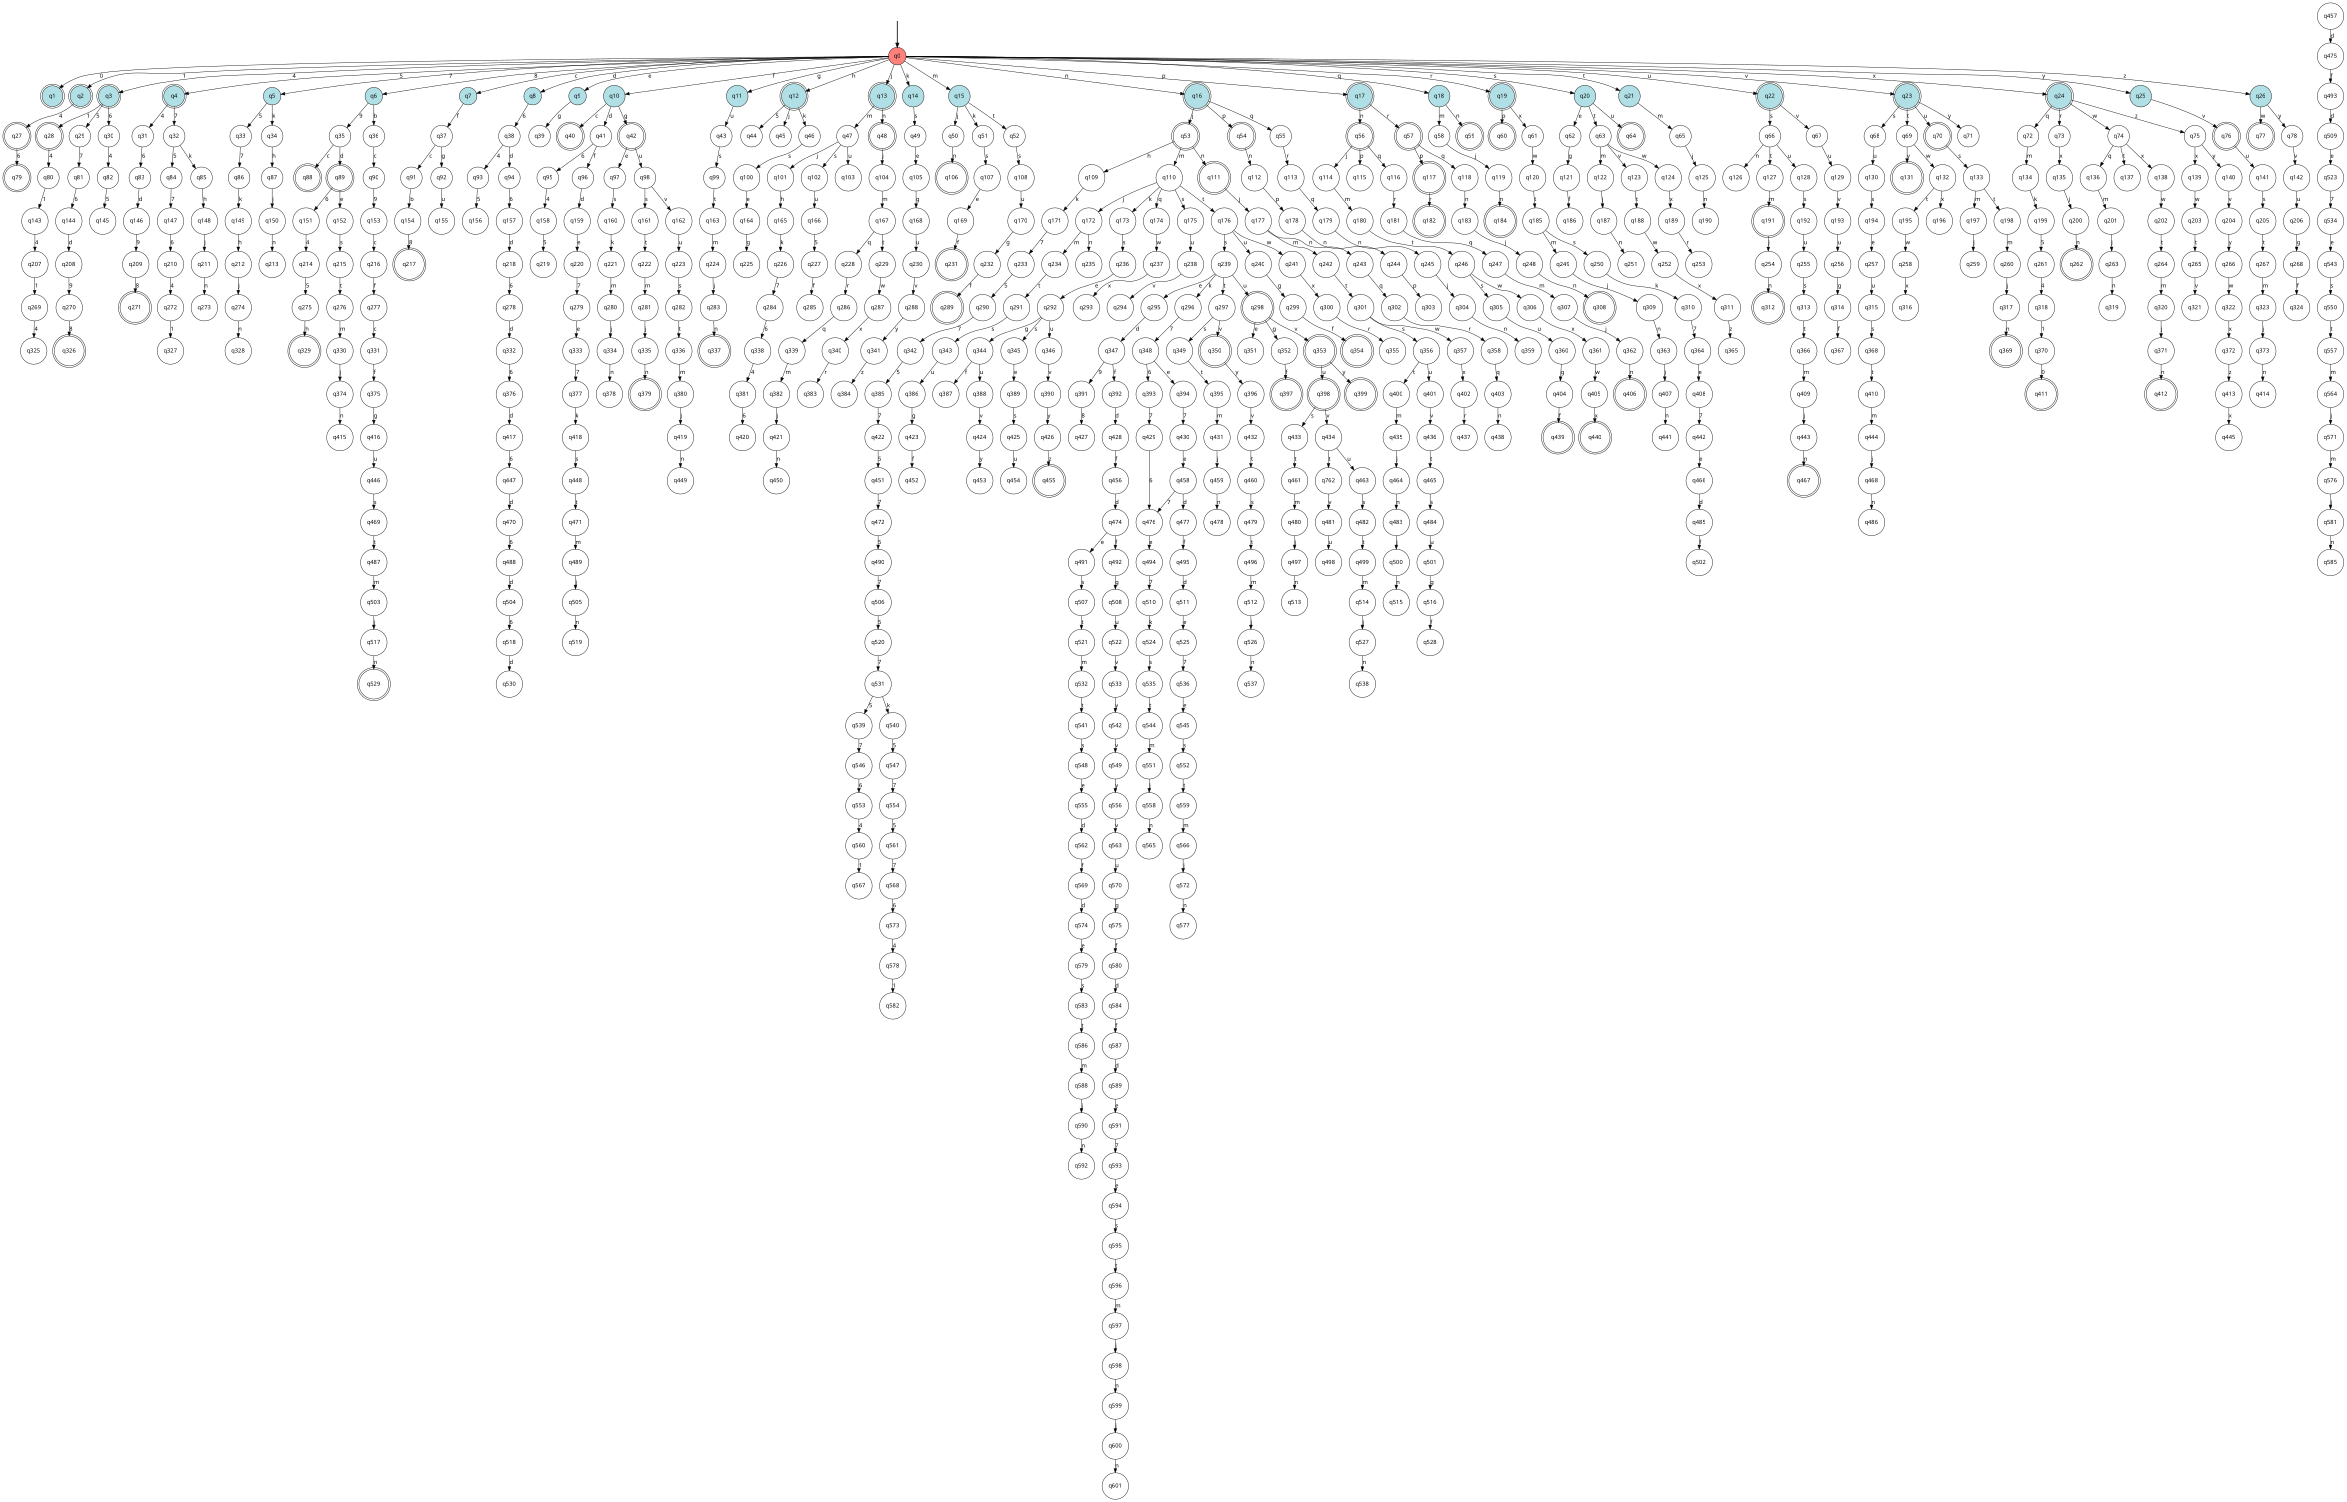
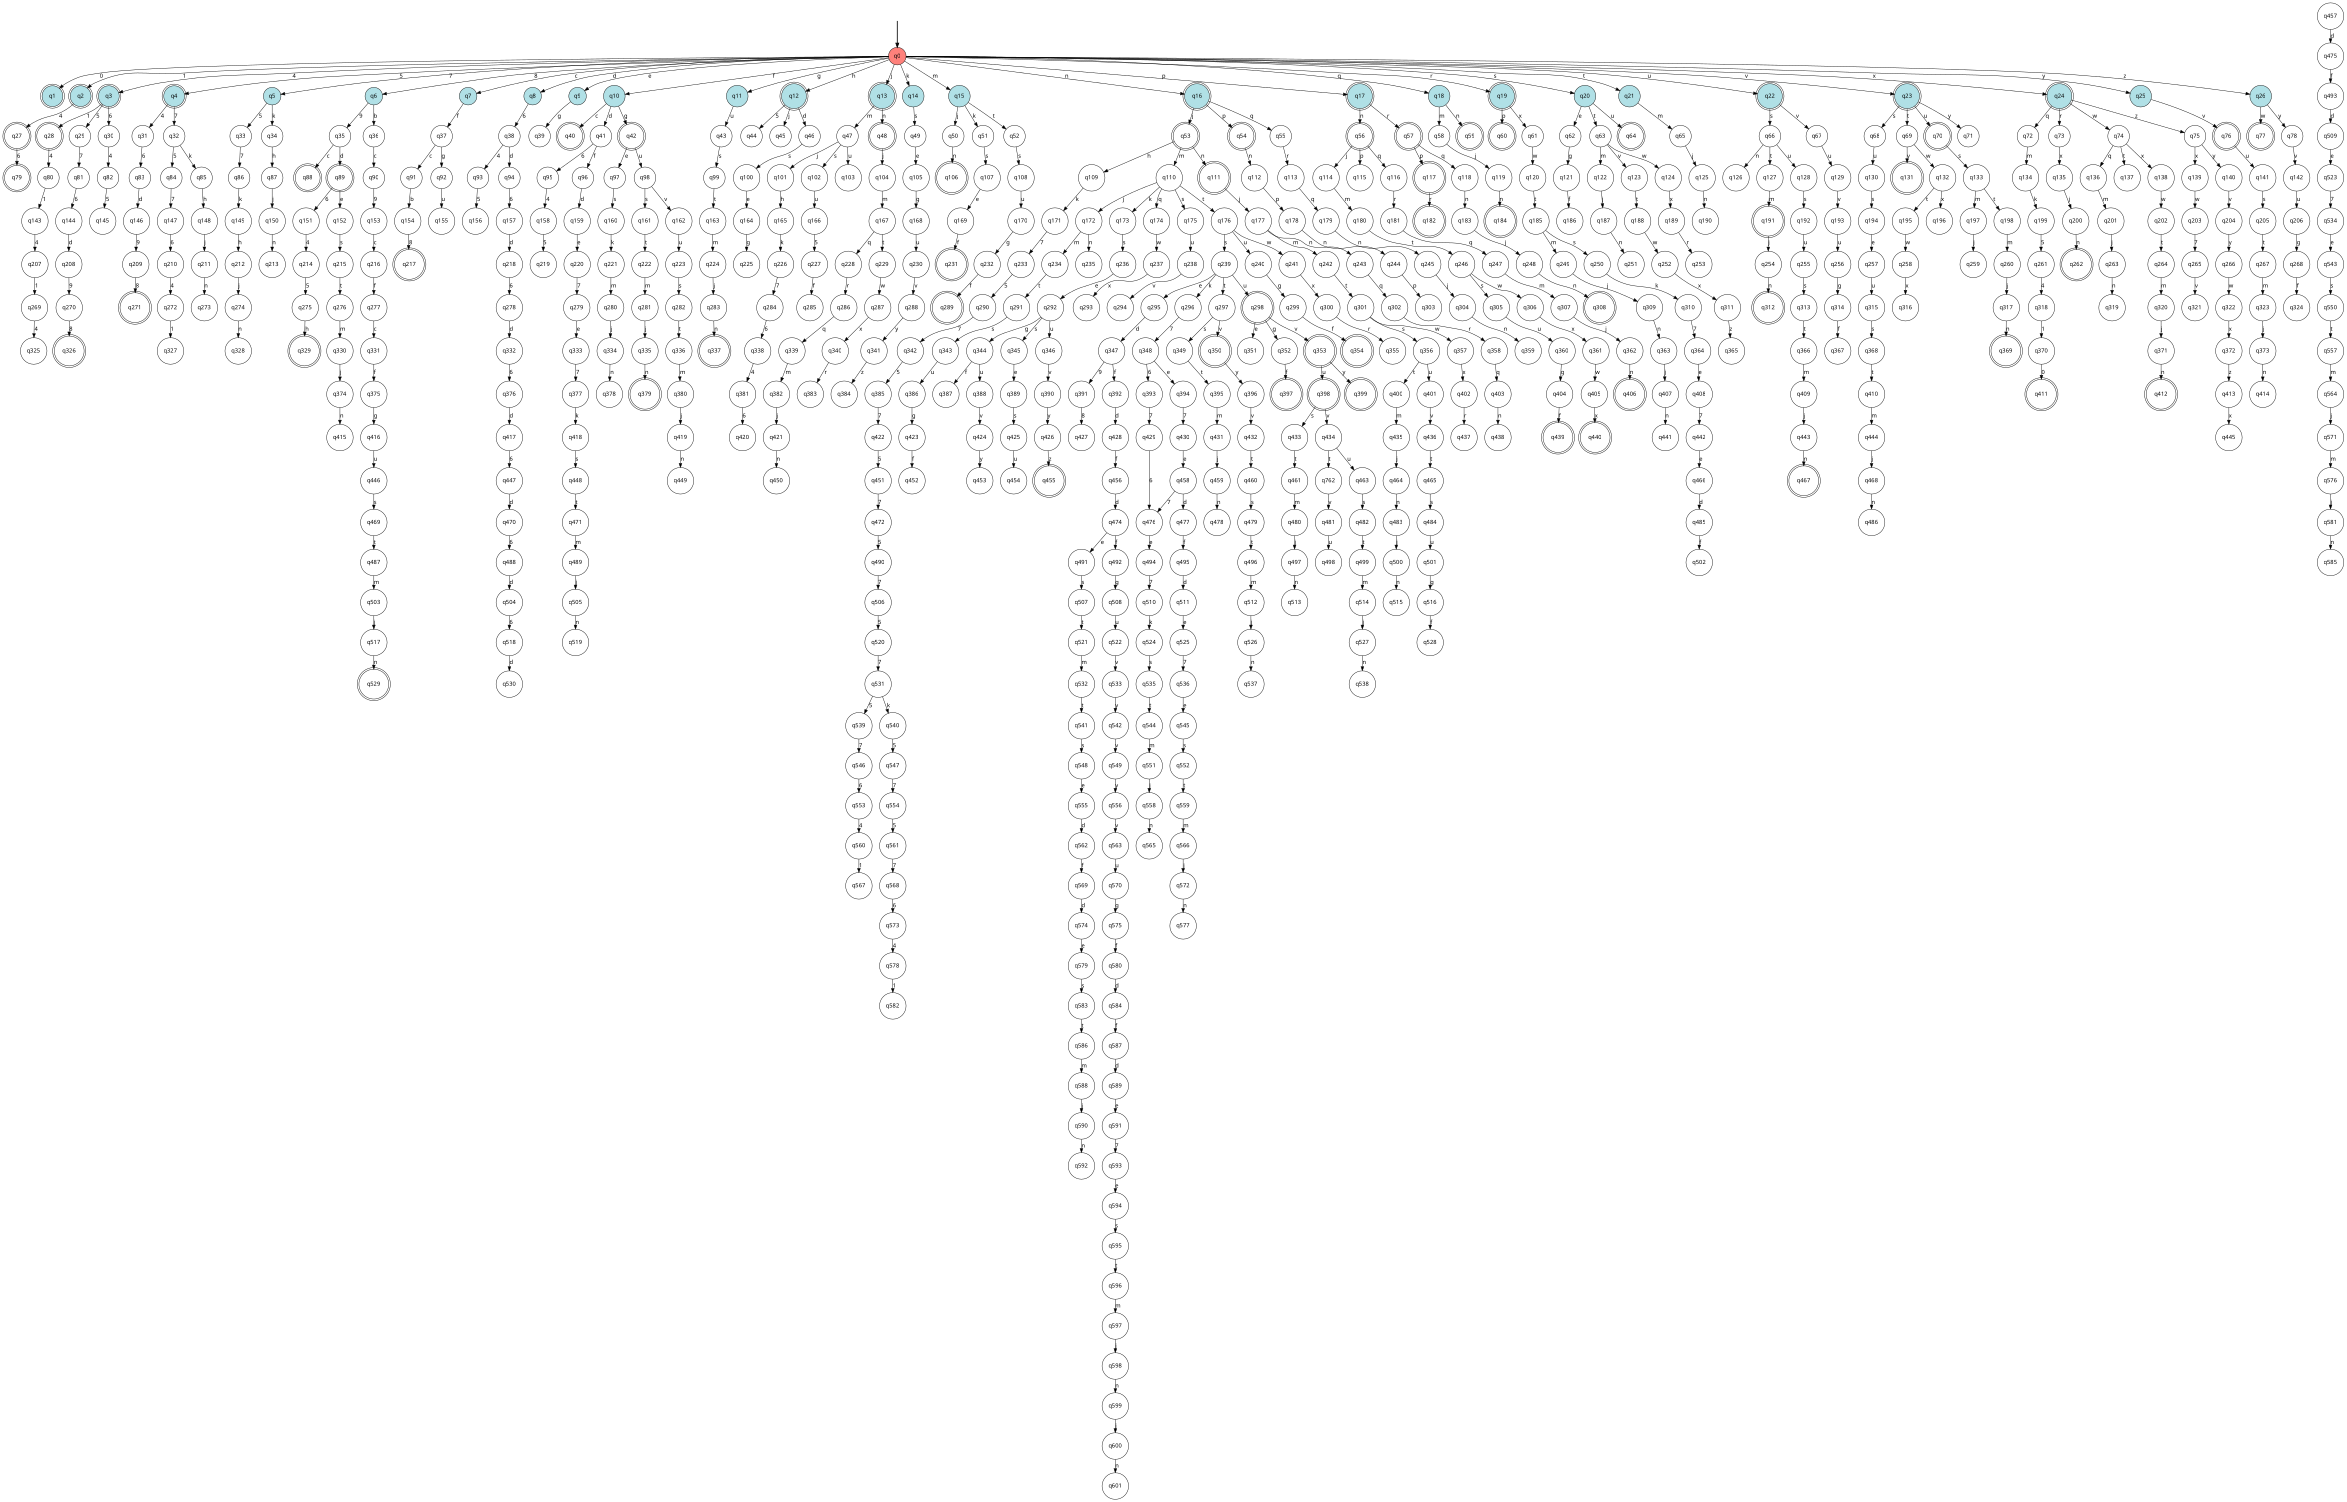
edge "q12" -> "q46": label "k" -> "d"
edge "q203" -> "q265": label "t" -> "7"
